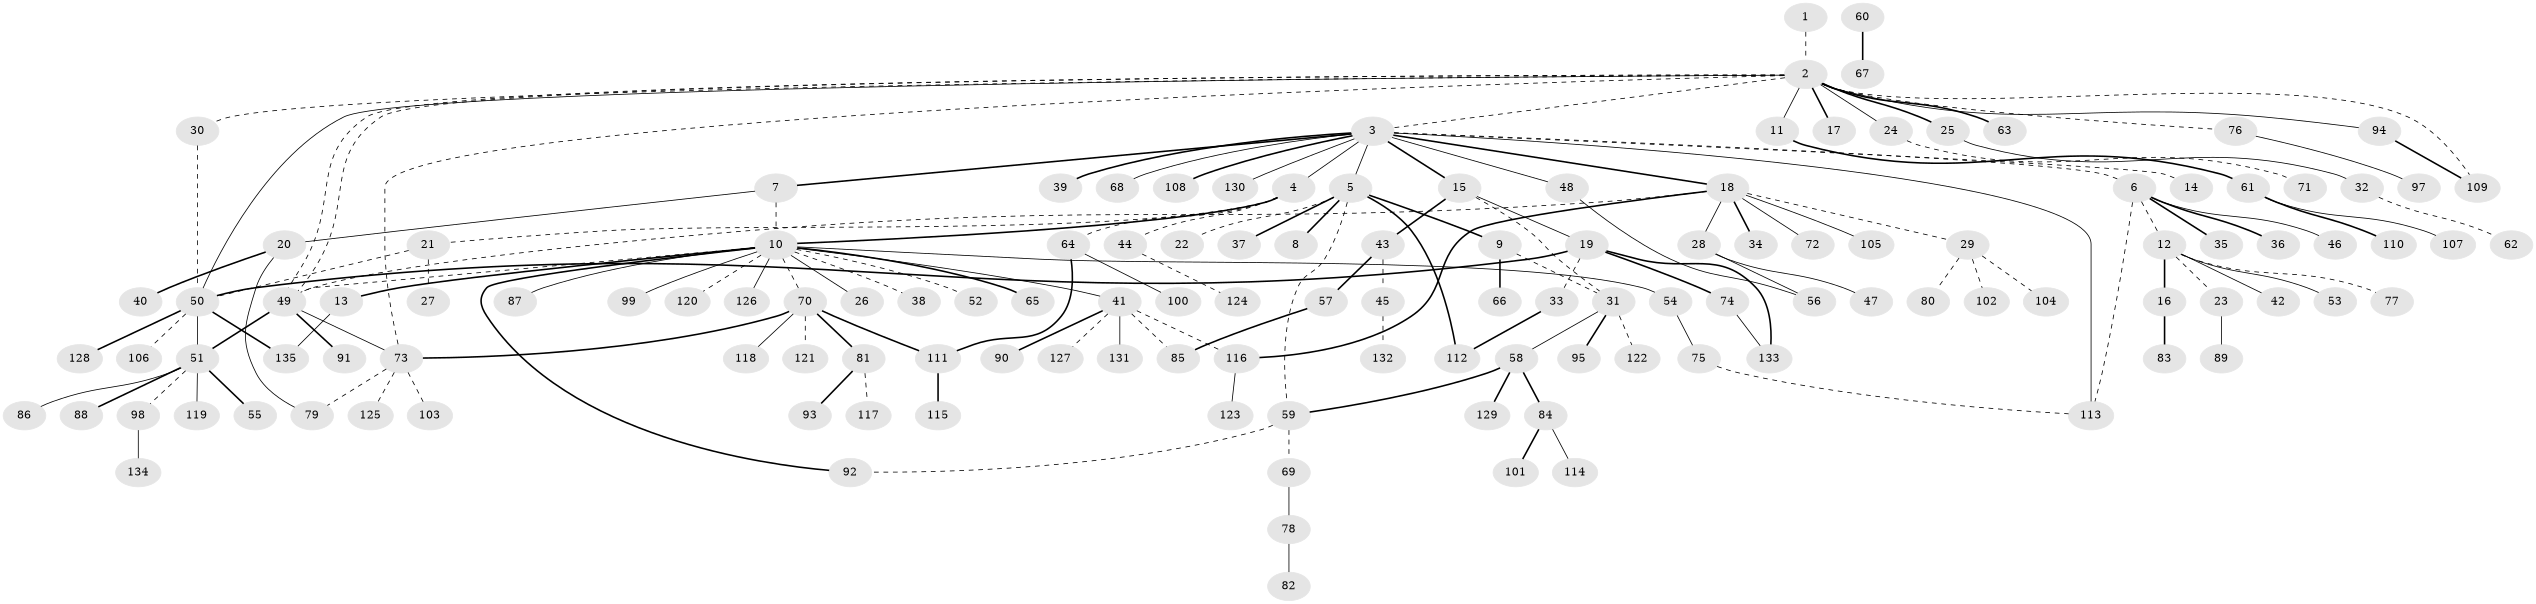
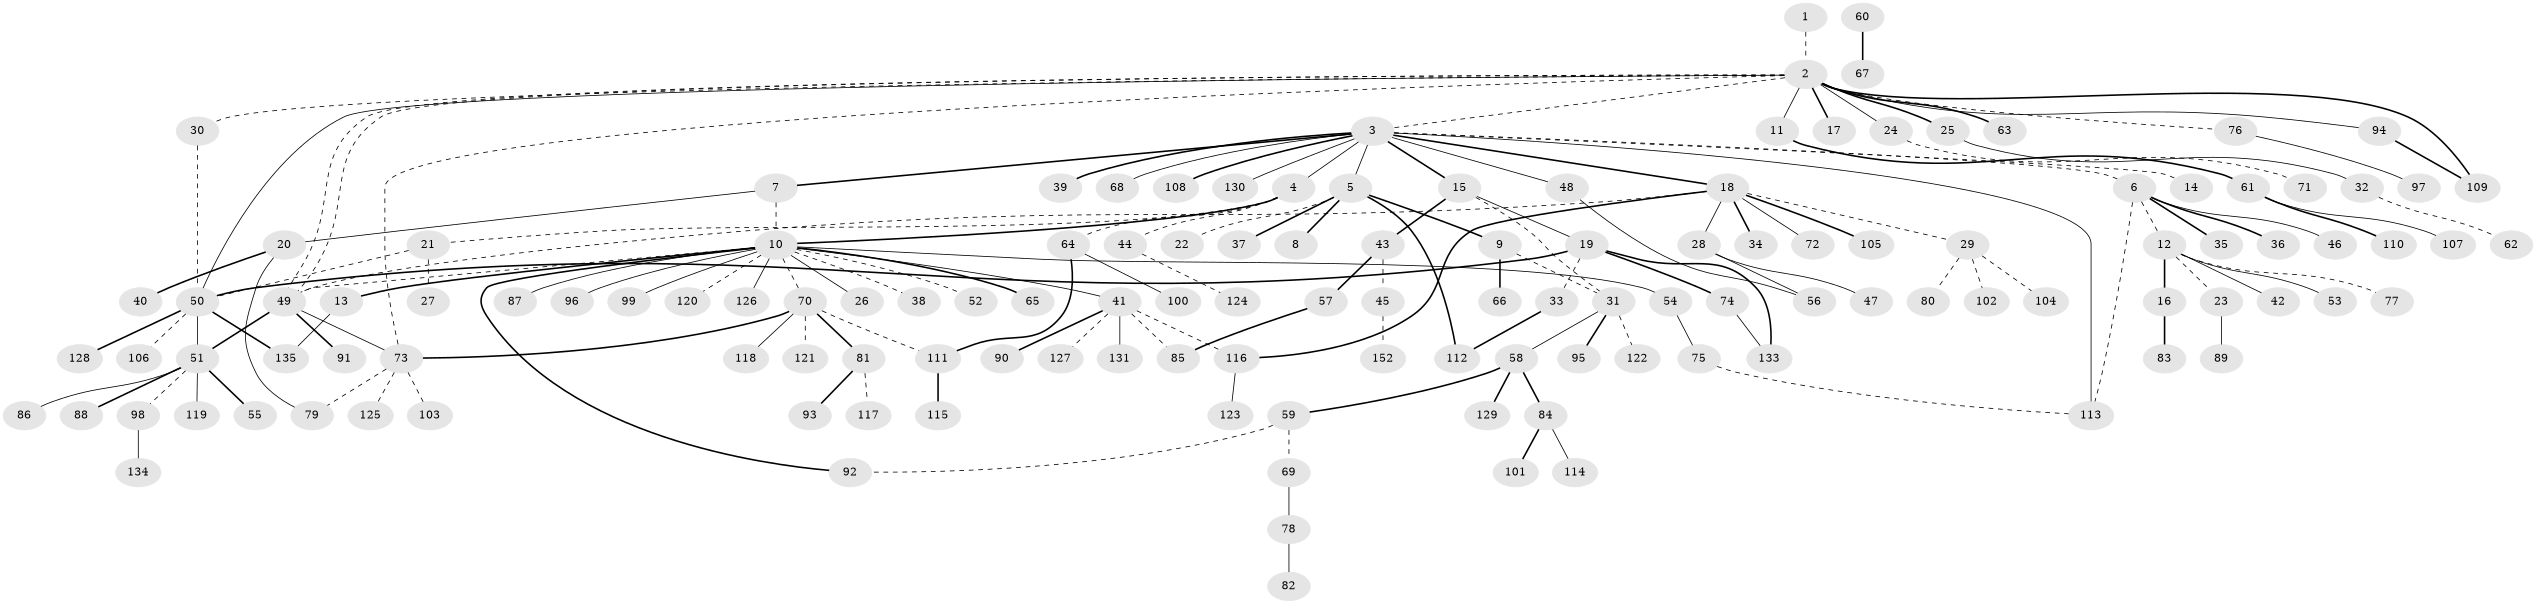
edge "2" -- "109": style dashed -> bold
edge "18" -- "105": style solid -> bold
edge "5" -- "59": removed
node "96": added
edge "70" -- "111": style bold -> dashed
node "132": label "132" -> "152"
